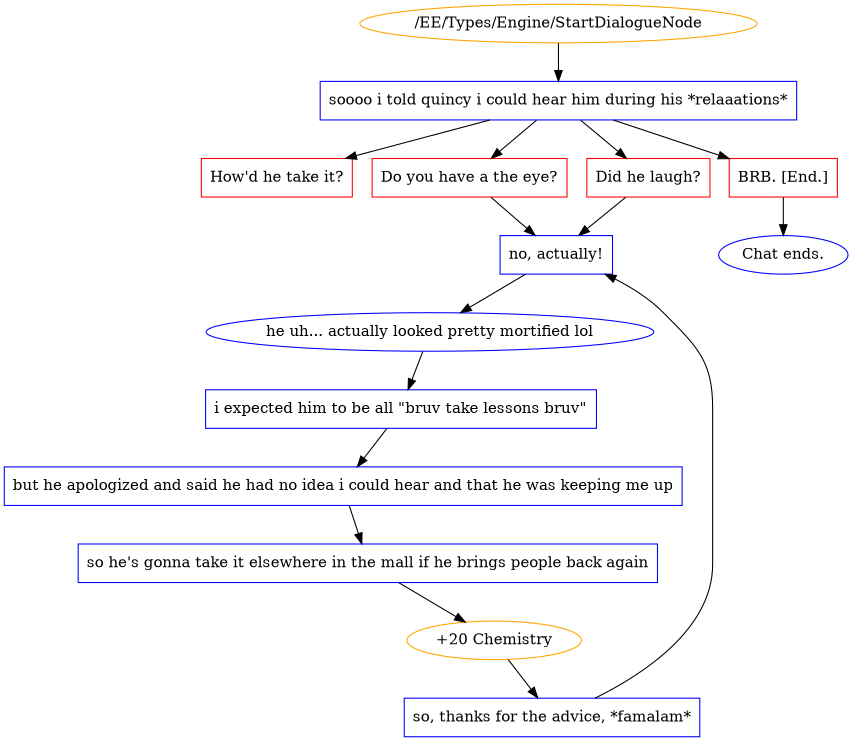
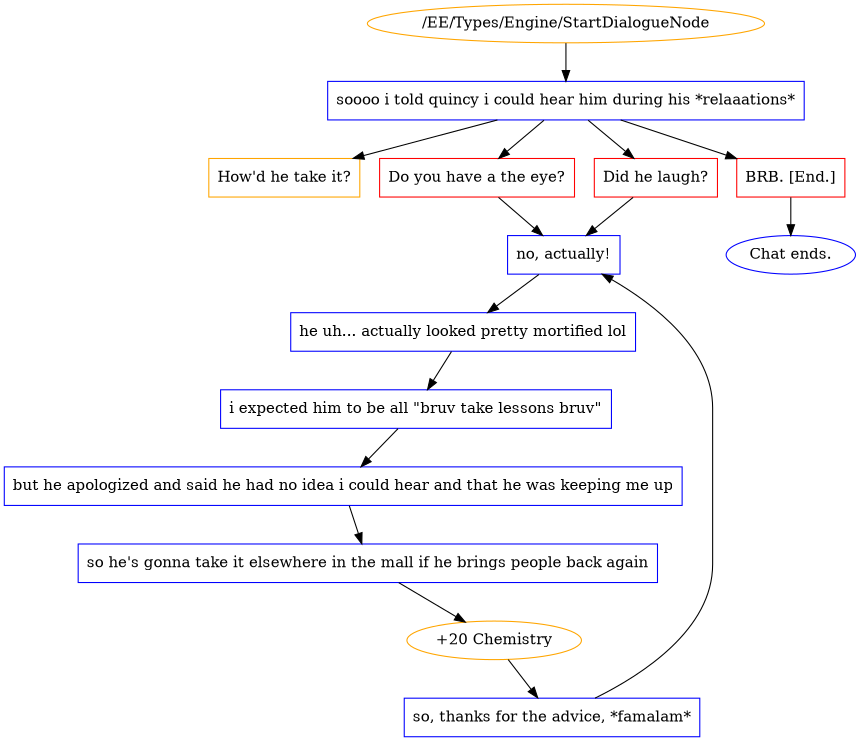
node "How'd he take it?": color red -> orange
node "he uh... actually looked pretty mortified lol": shape ellipse -> box
